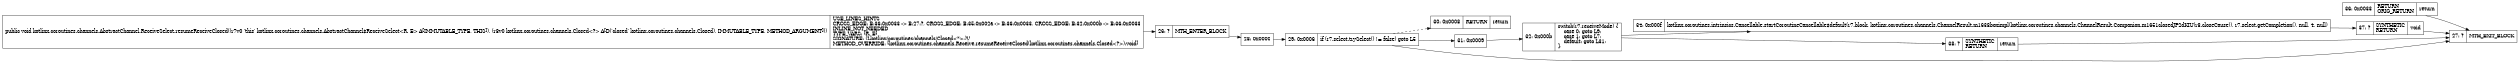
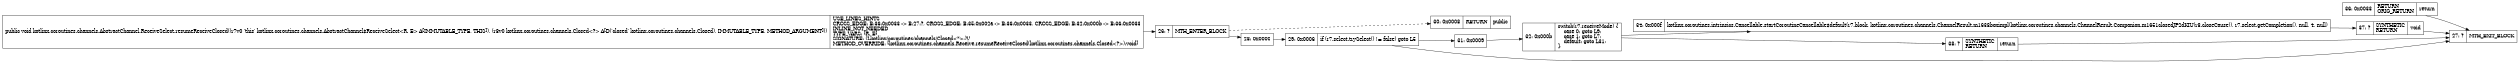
node "30: 0x0008": text "return" -> "public"
edge "29: 0x0006" -> "30: 0x0008": now "26: ?" -> "30: 0x0008"
